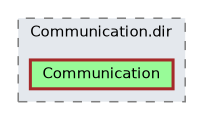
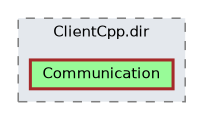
cluster "Communication.dir": label "Communication.dir" -> "ClientCpp.dir"
